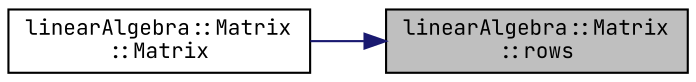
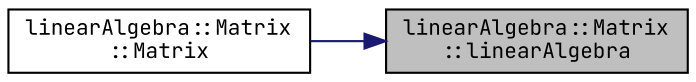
node "linearAlgebra::Matrix ::rows": label "linearAlgebra::Matrix ::rows" -> "linearAlgebra::Matrix ::linearAlgebra"
